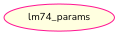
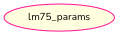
node "lm74_params": label "lm74_params" -> "lm75_params"
